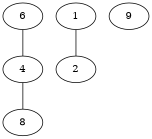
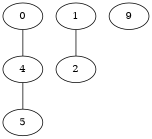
node "6": label "6" -> "0"
node "8": label "8" -> "5"
